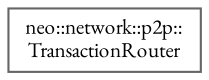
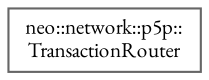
node "neo::network::p2p:: TransactionRouter": label "neo::network::p2p:: TransactionRouter" -> "neo::network::p5p:: TransactionRouter"
